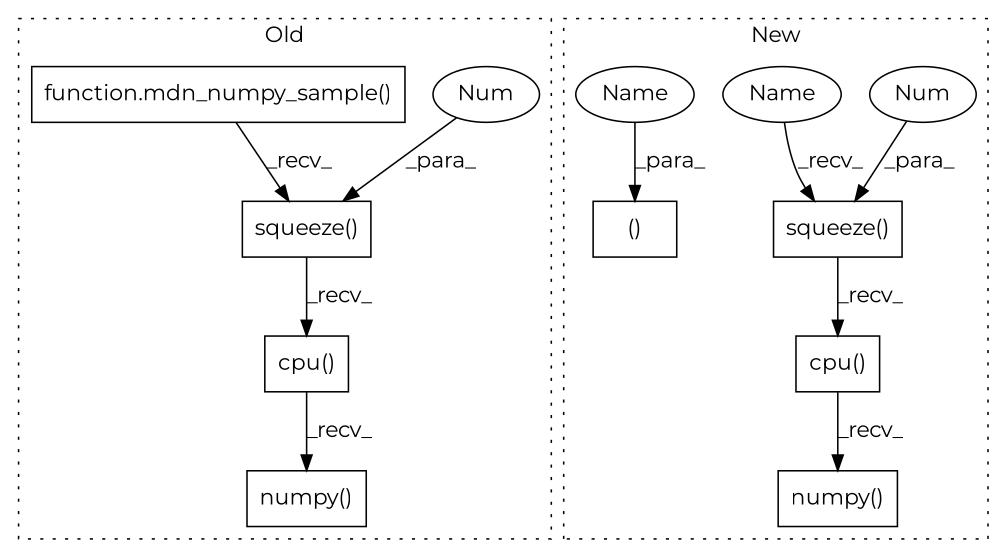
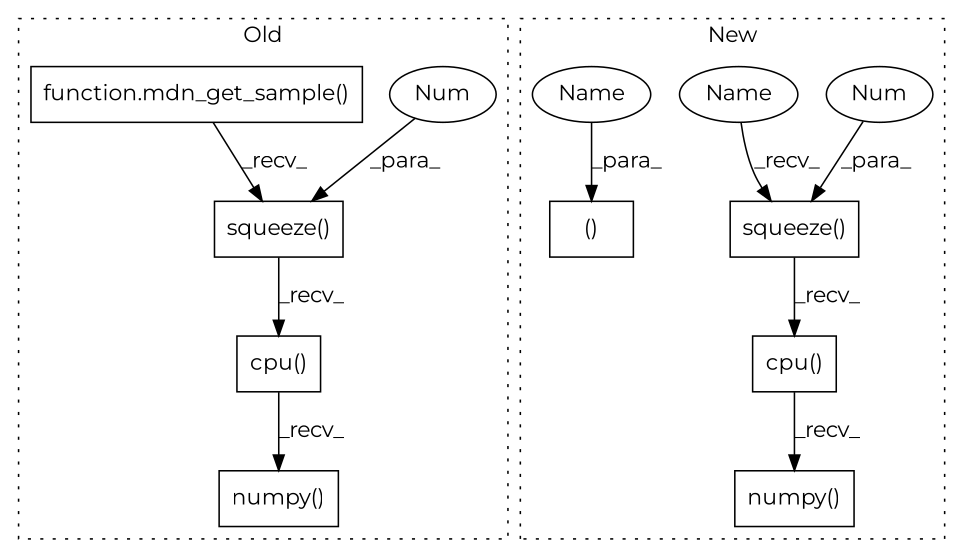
node "function.mdn_numpy_sample()": label "function.mdn_numpy_sample()" -> "function.mdn_get_sample()"
